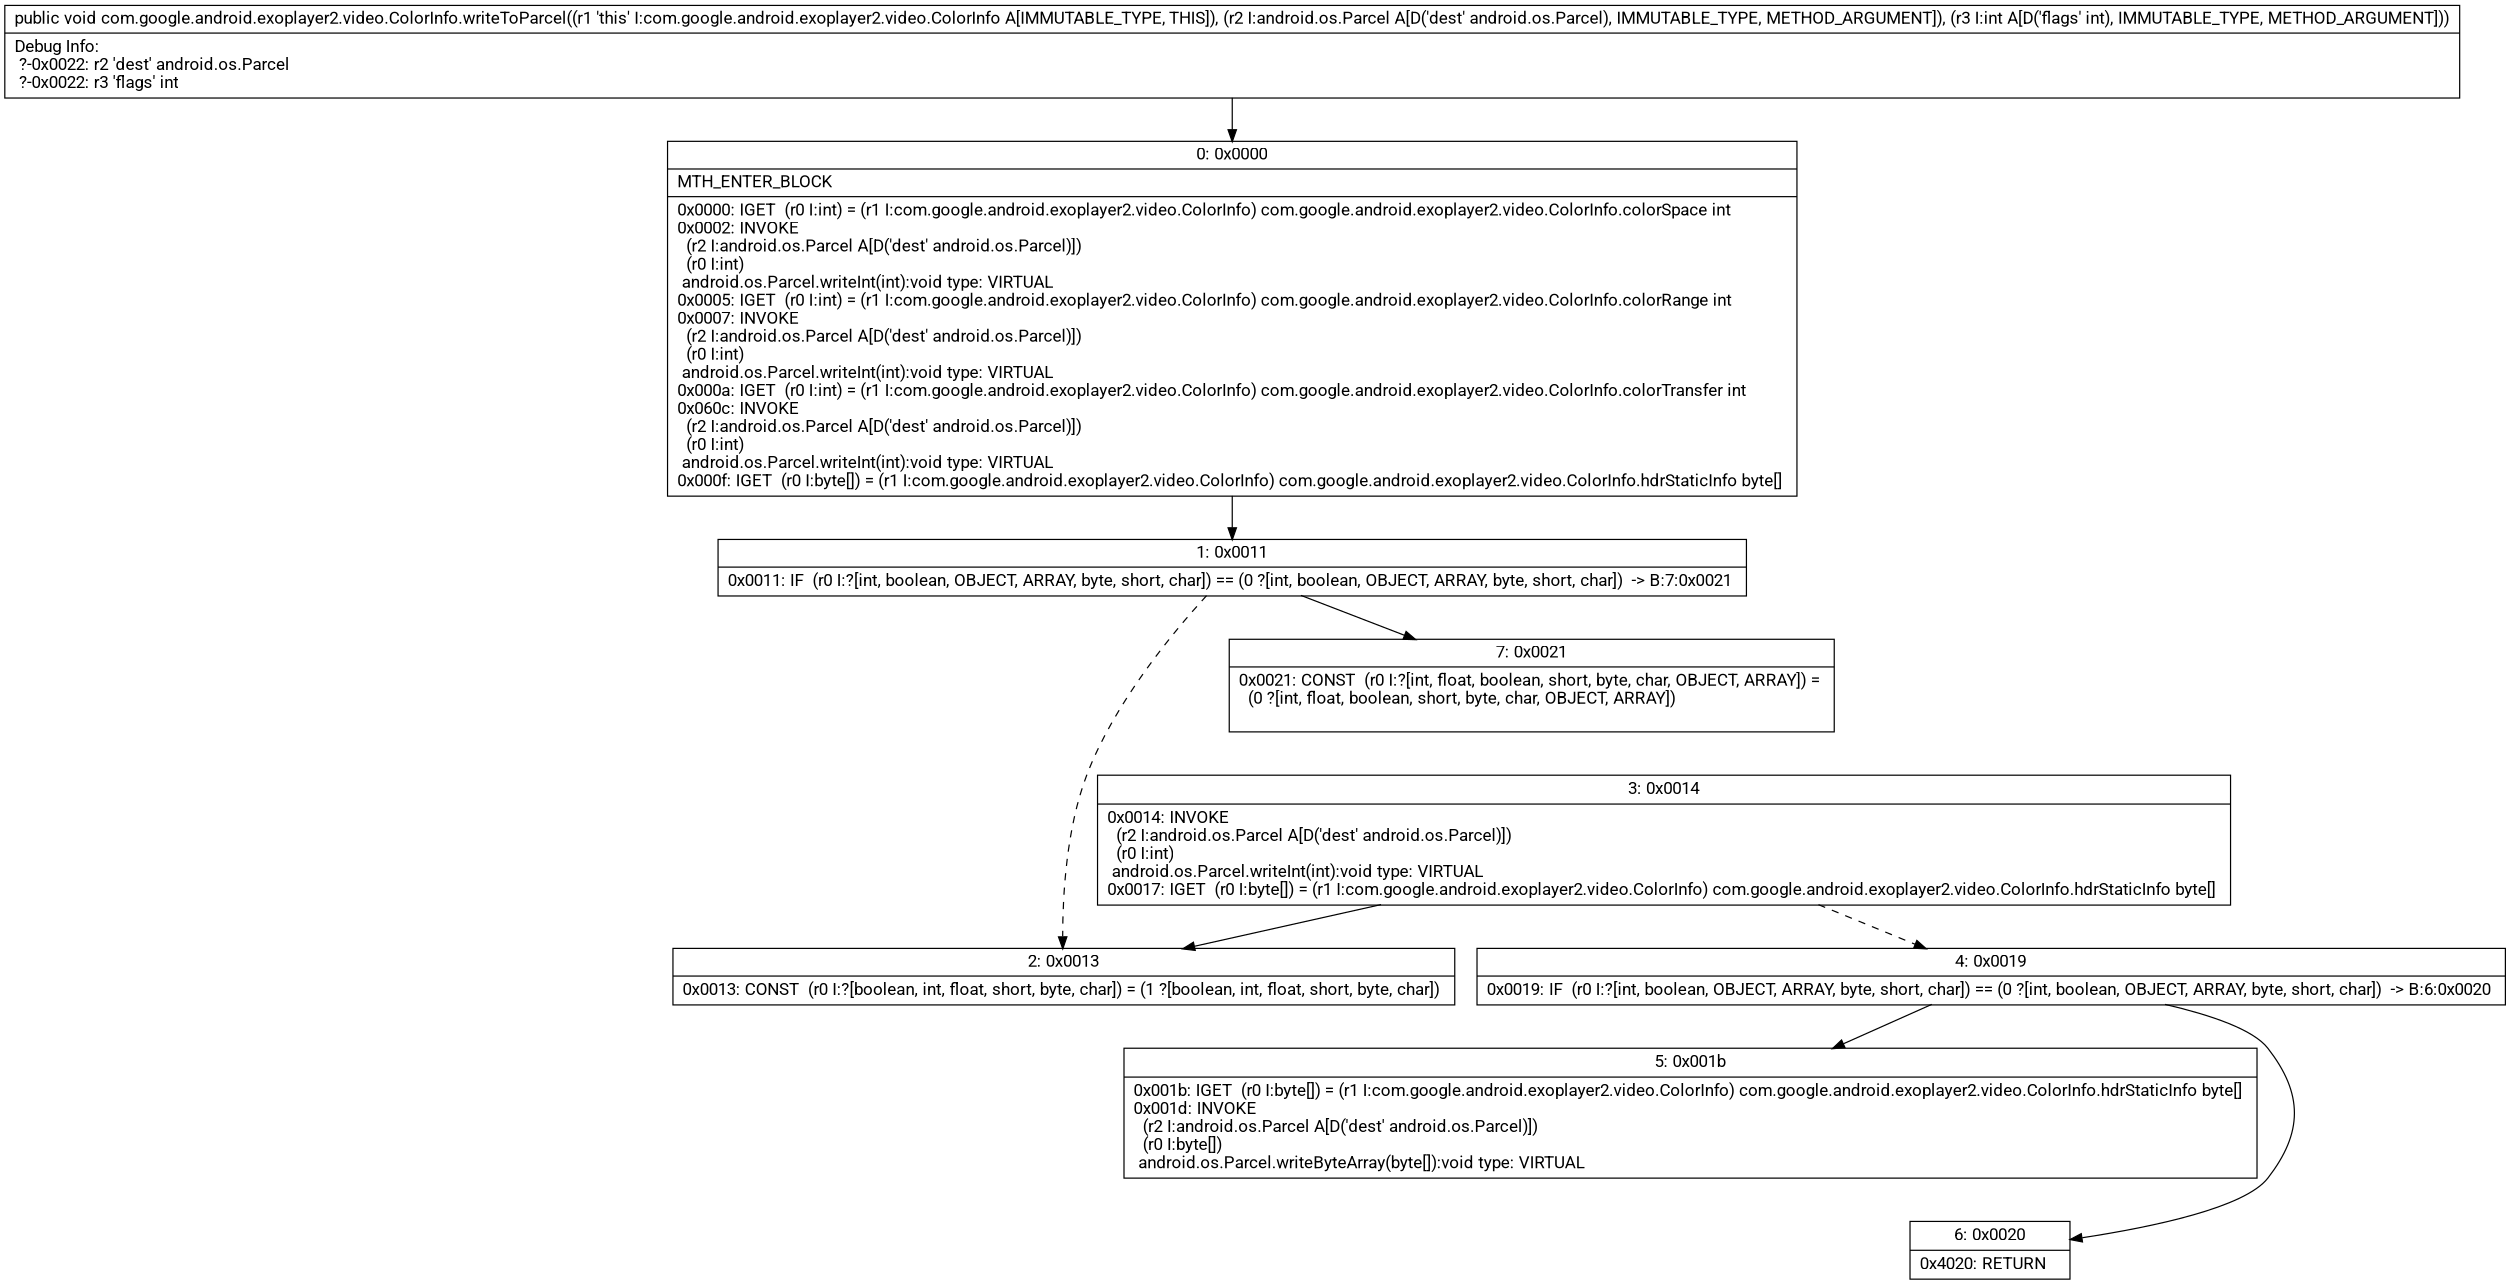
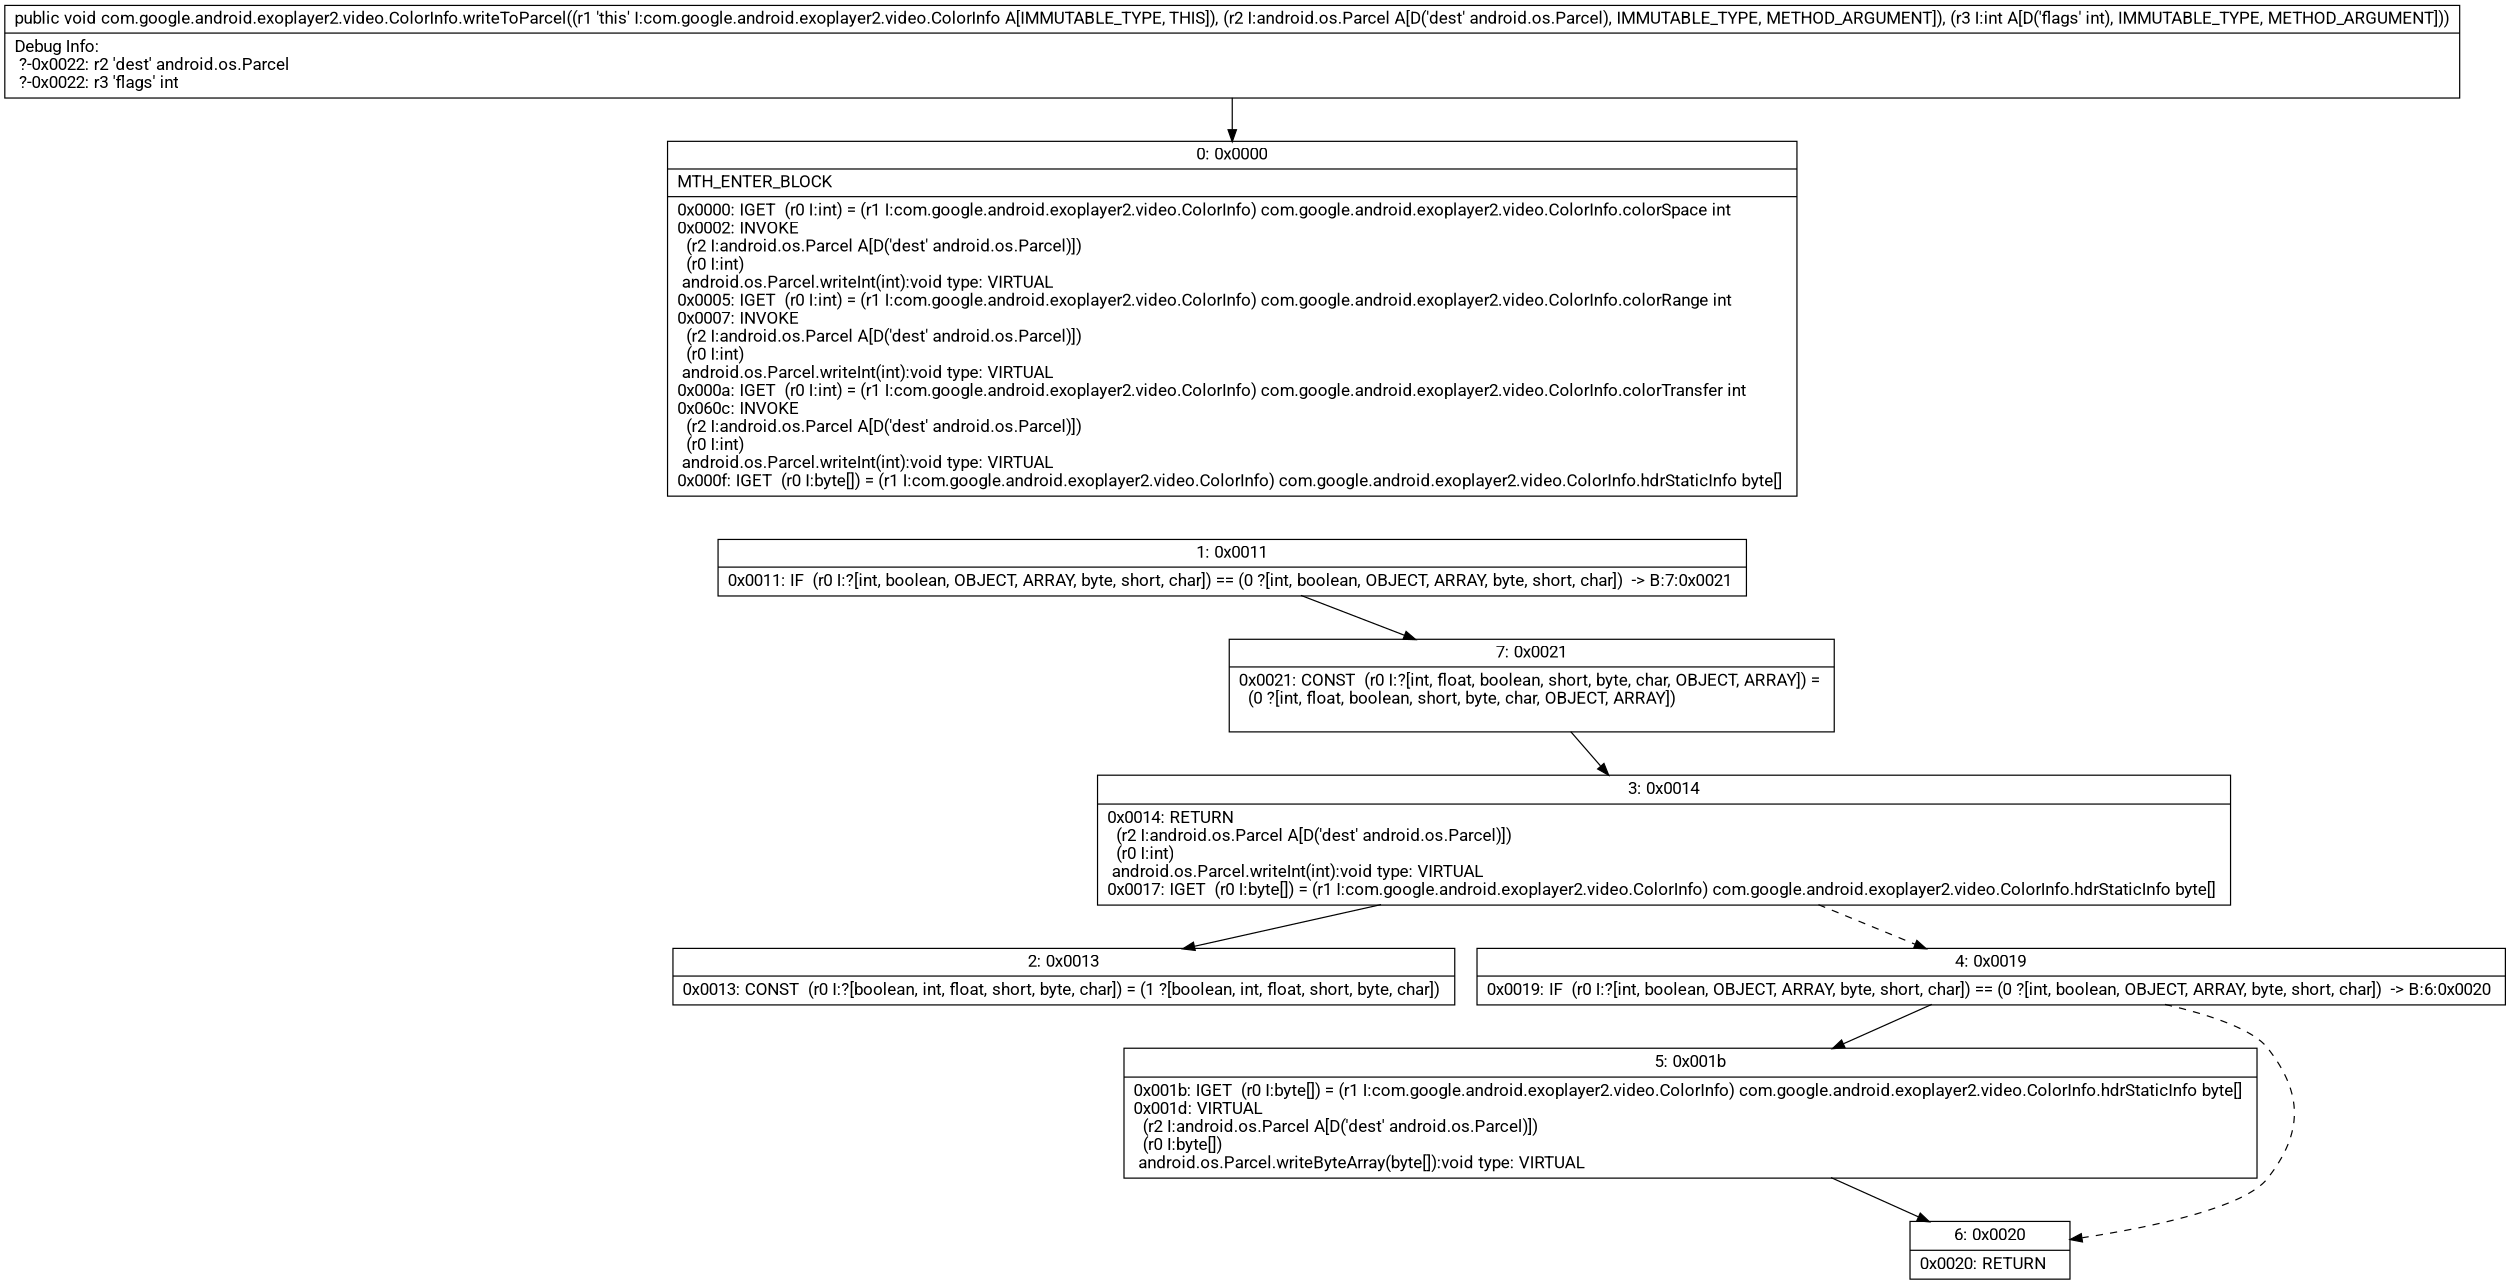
edge "0: 0x0000" -> "1: 0x0011": removed
edge "7: 0x0021" -> "3: 0x0014": added
edge "1: 0x0011" -> "2: 0x0013": removed
node "3: 0x0014": text "0x0014: INVOKE" -> "0x0014: RETURN"
node "5: 0x001b": text "0x001d: INVOKE" -> "0x001d: VIRTUAL"
edge "4: 0x0019" -> "6: 0x0020": style solid -> dashed
edge "5: 0x001b" -> "6: 0x0020": added
node "6: 0x0020": text "0x4020: RETURN" -> "0x0020: RETURN"
